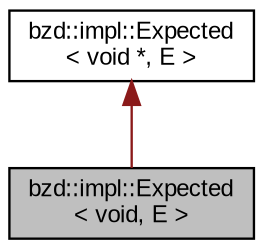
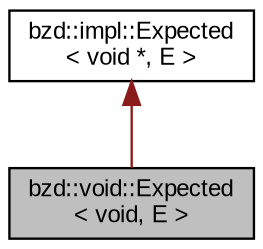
node "bzd::impl::Expected < void, E >": label "bzd::impl::Expected < void, E >" -> "bzd::void::Expected < void, E >"
